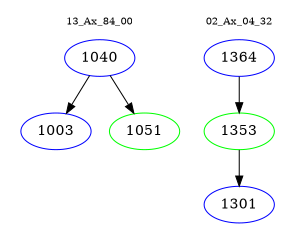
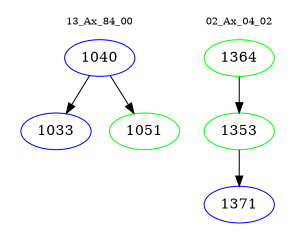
cluster "02_Ax_04_32": label "02_Ax_04_32" -> "02_Ax_04_02"
node "1364": color blue -> green
node "1003": label "1003" -> "1033"
node "1301": label "1301" -> "1371"
